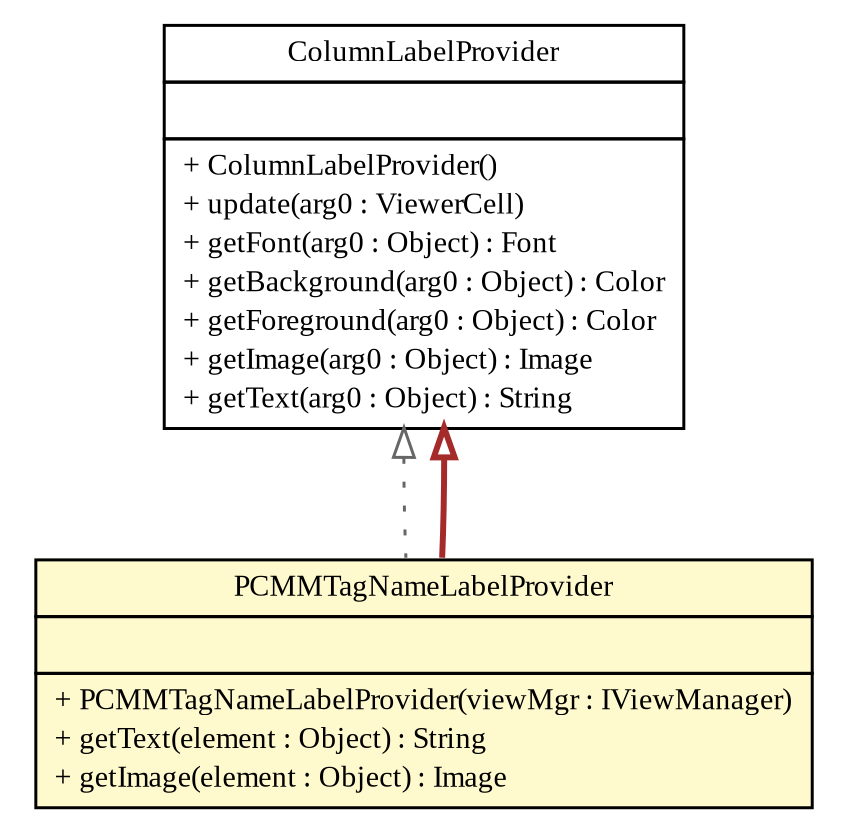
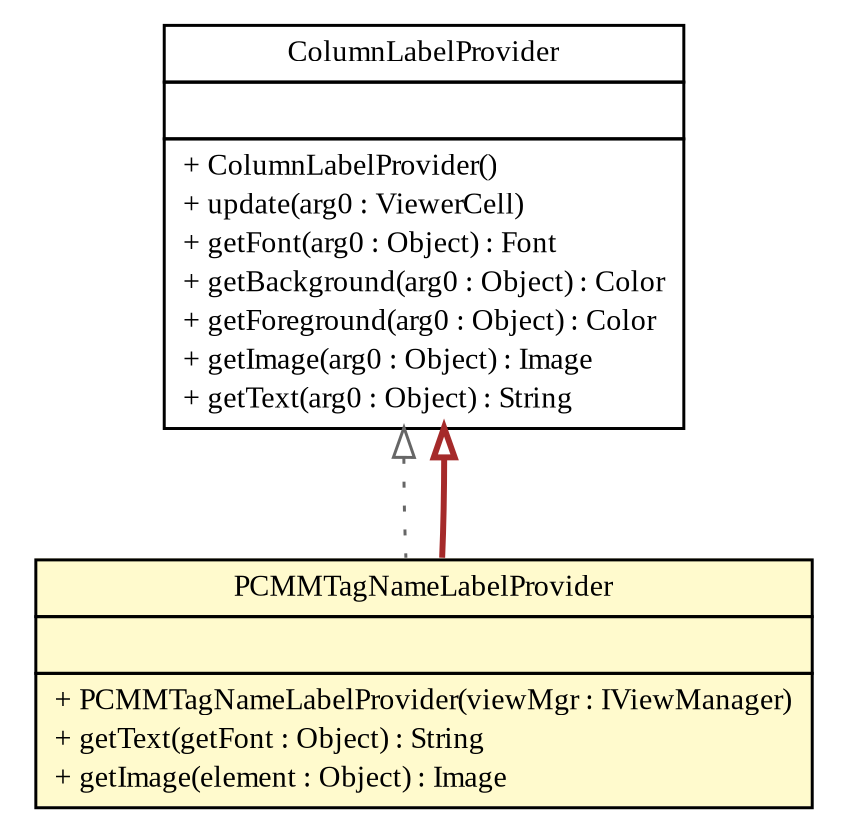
node "PCMMTagNameLabelProvider": text "+ getText(element : Object) : String" -> "+ getText(getFont : Object) : String"
